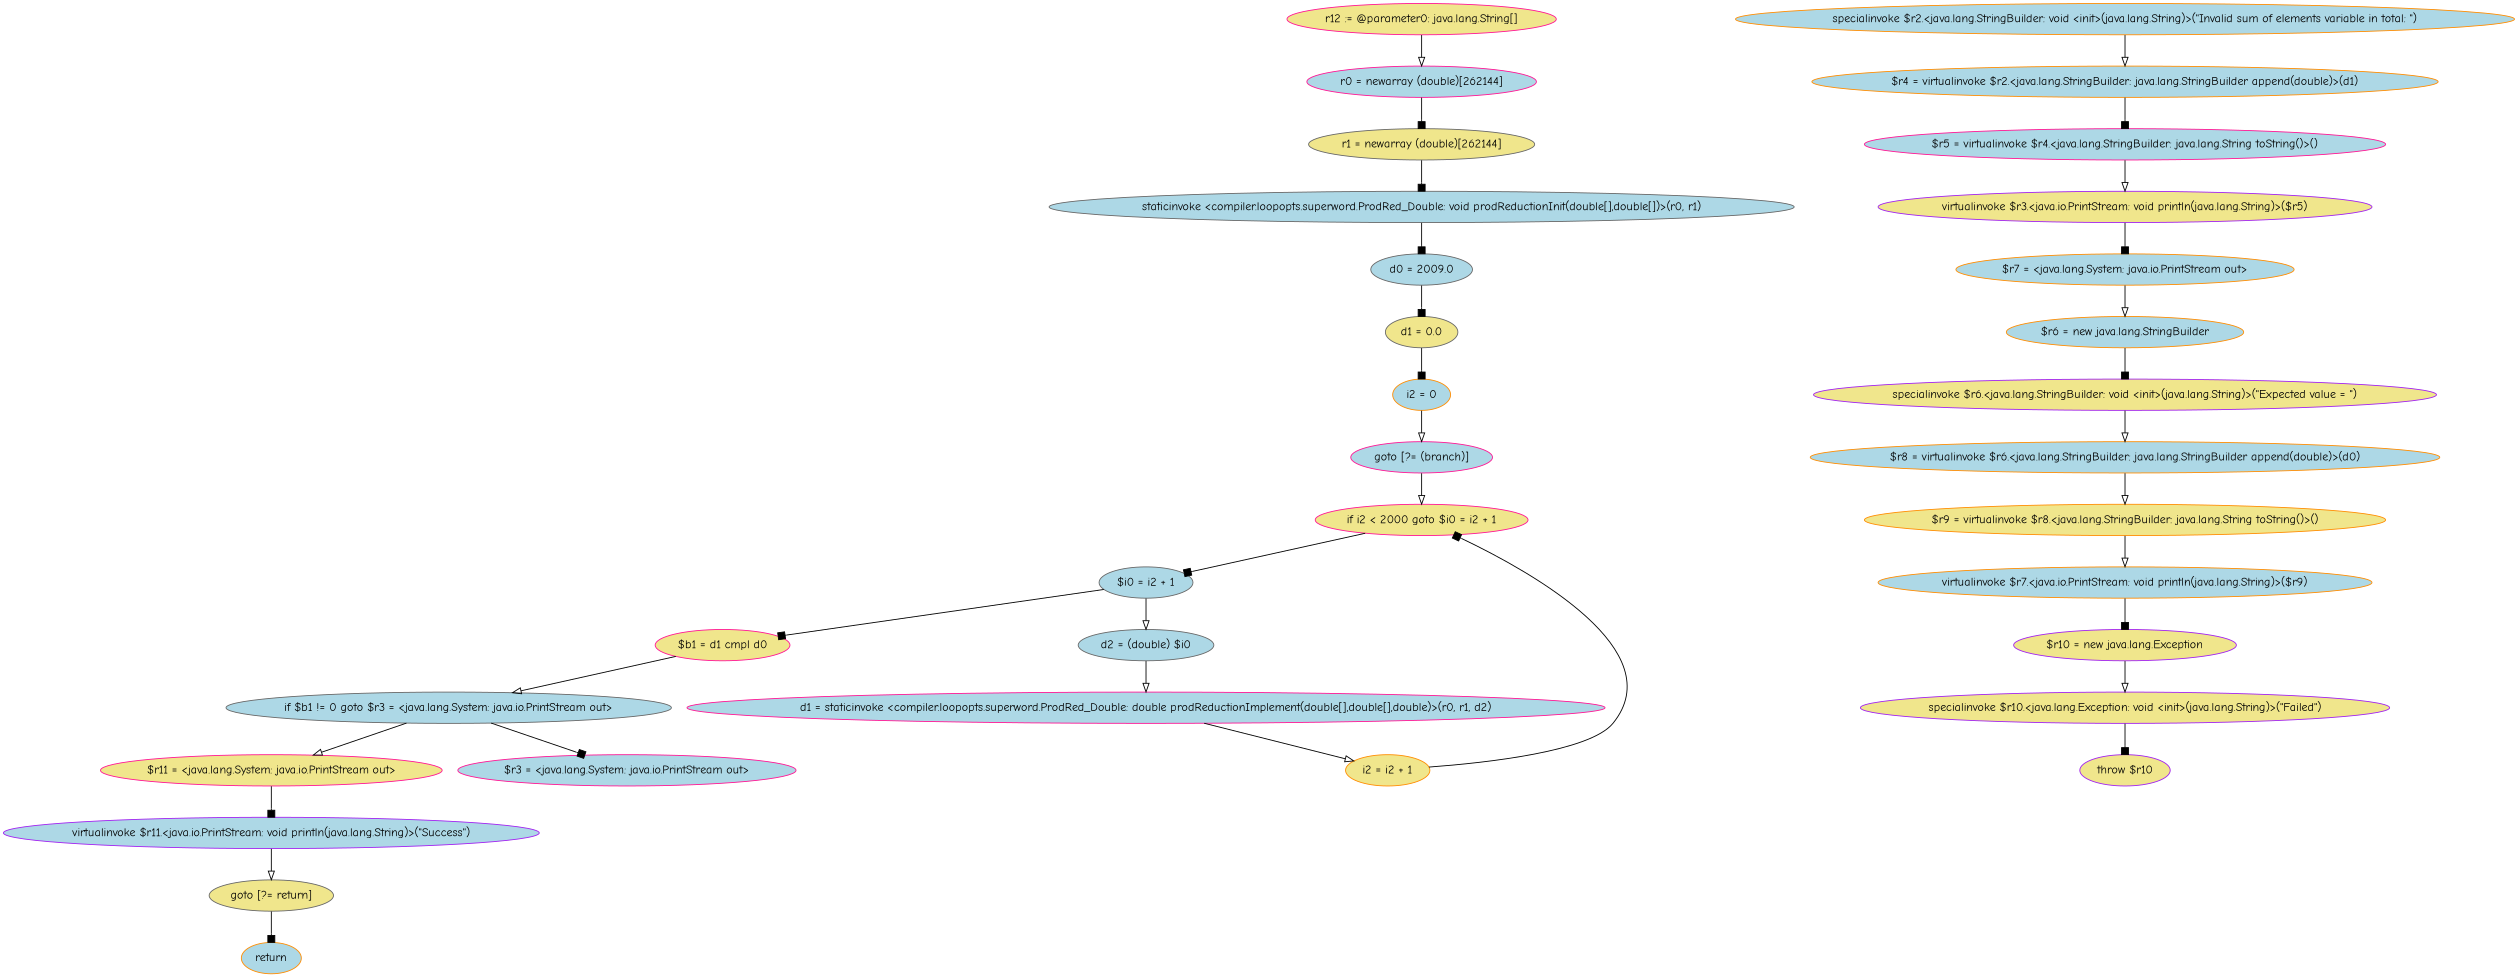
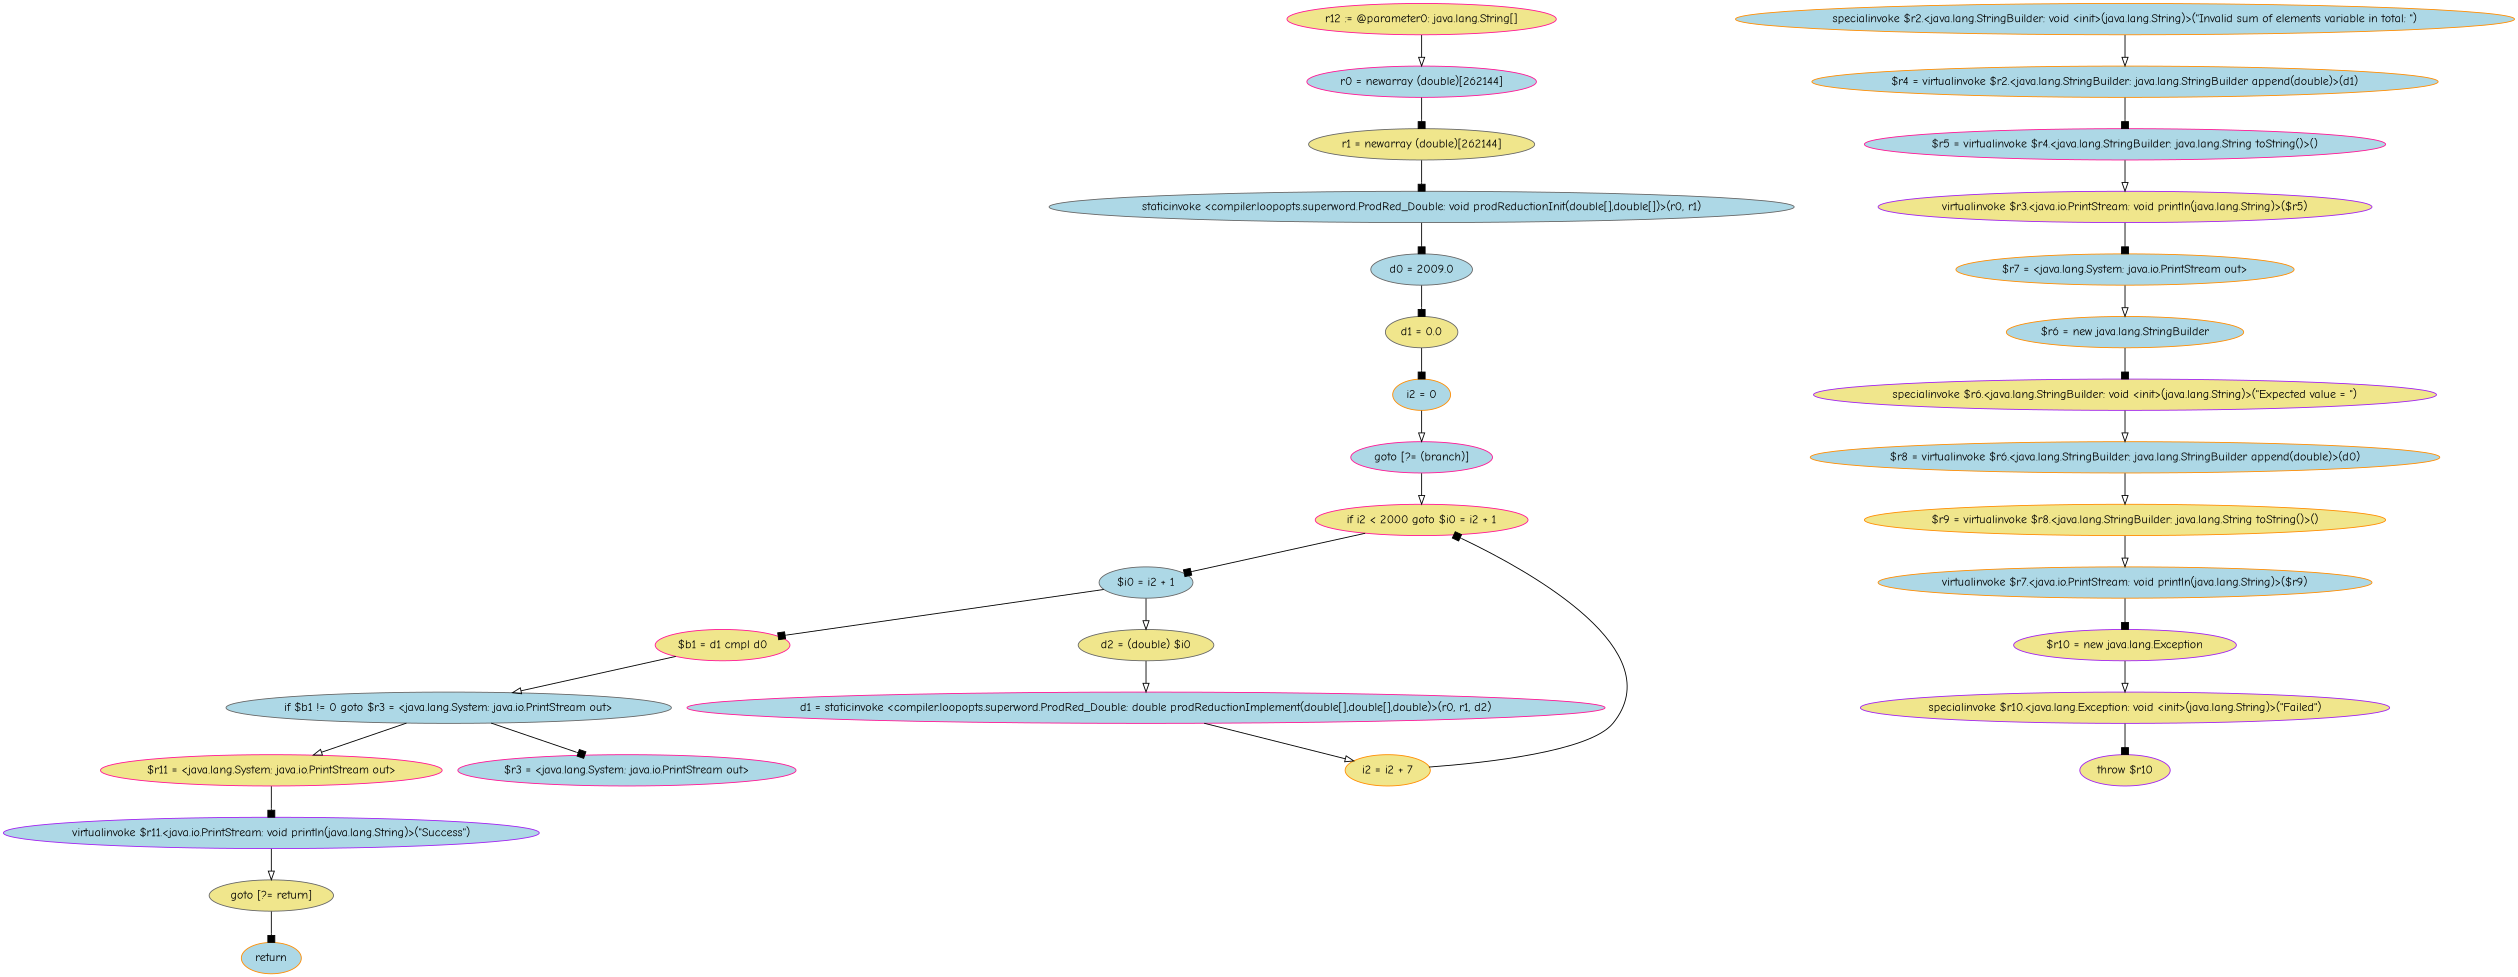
node "d2 = (double) $i0": fillcolor lightblue -> khaki
node "i2 = i2 + 1": label "i2 = i2 + 1" -> "i2 = i2 + 7"
